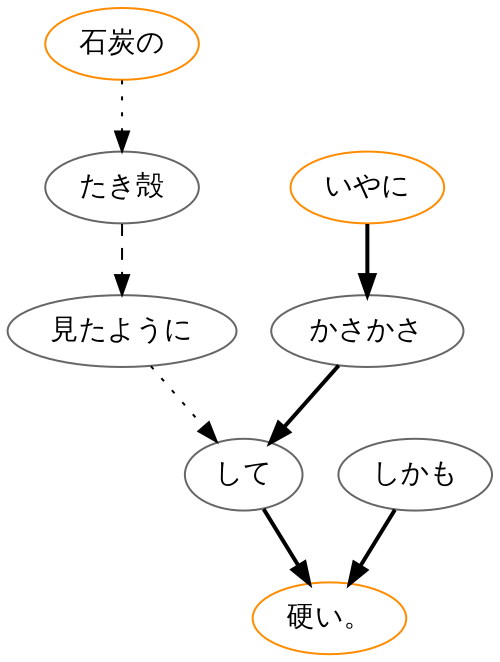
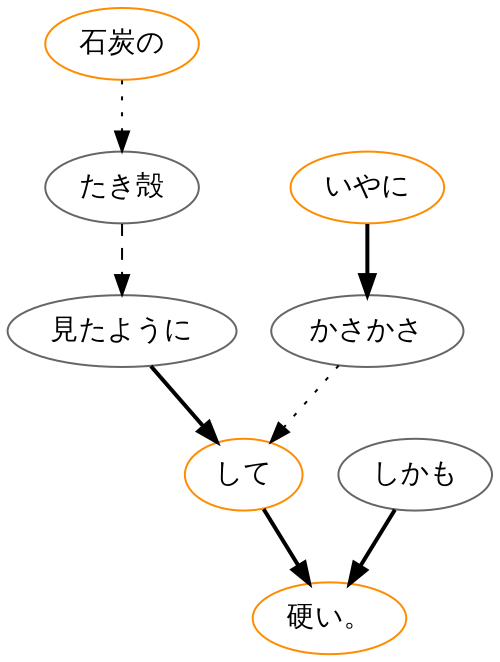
edge "見たように" -> "して": style dotted -> bold
edge "かさかさ" -> "して": style bold -> dotted
node "して": color gray40 -> darkorange
